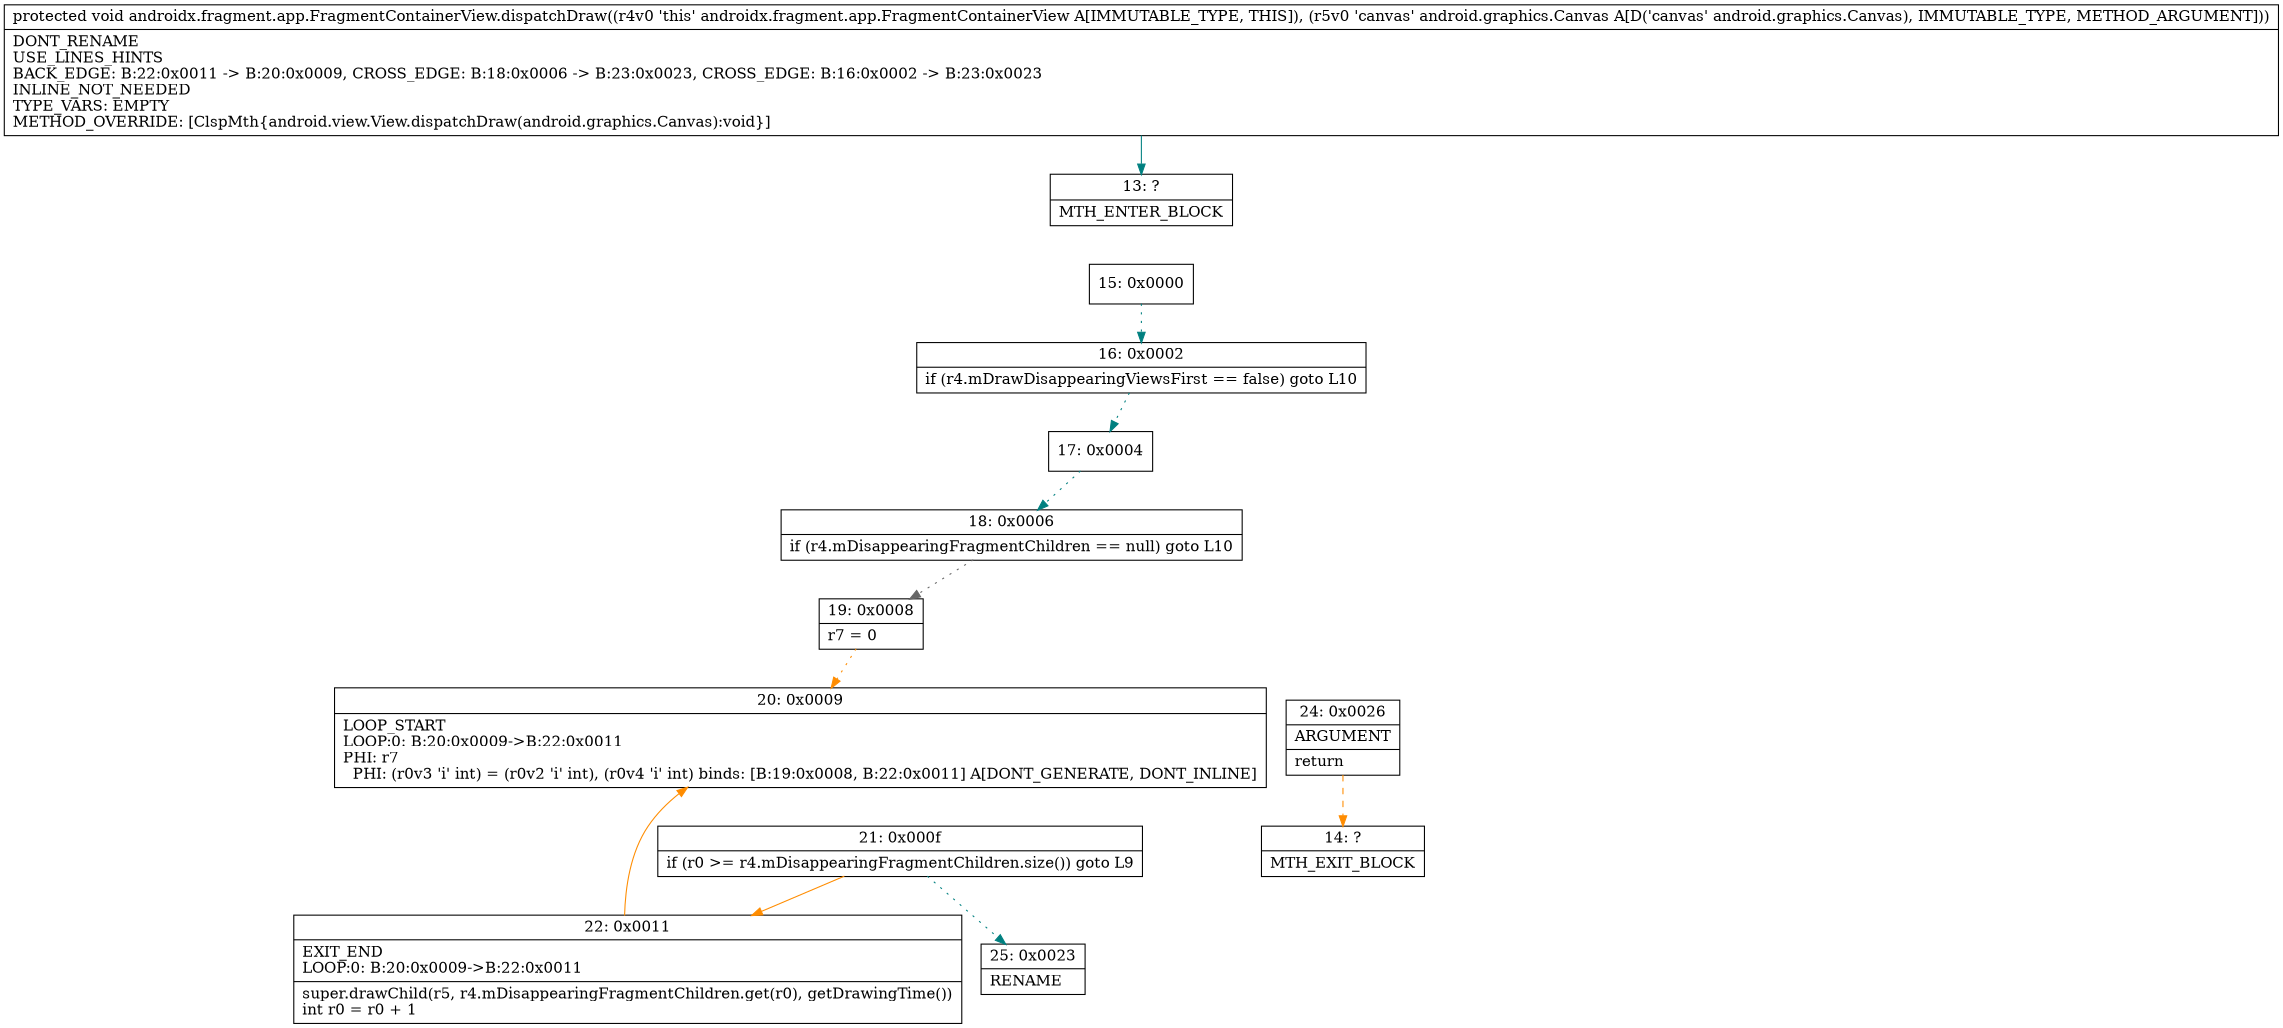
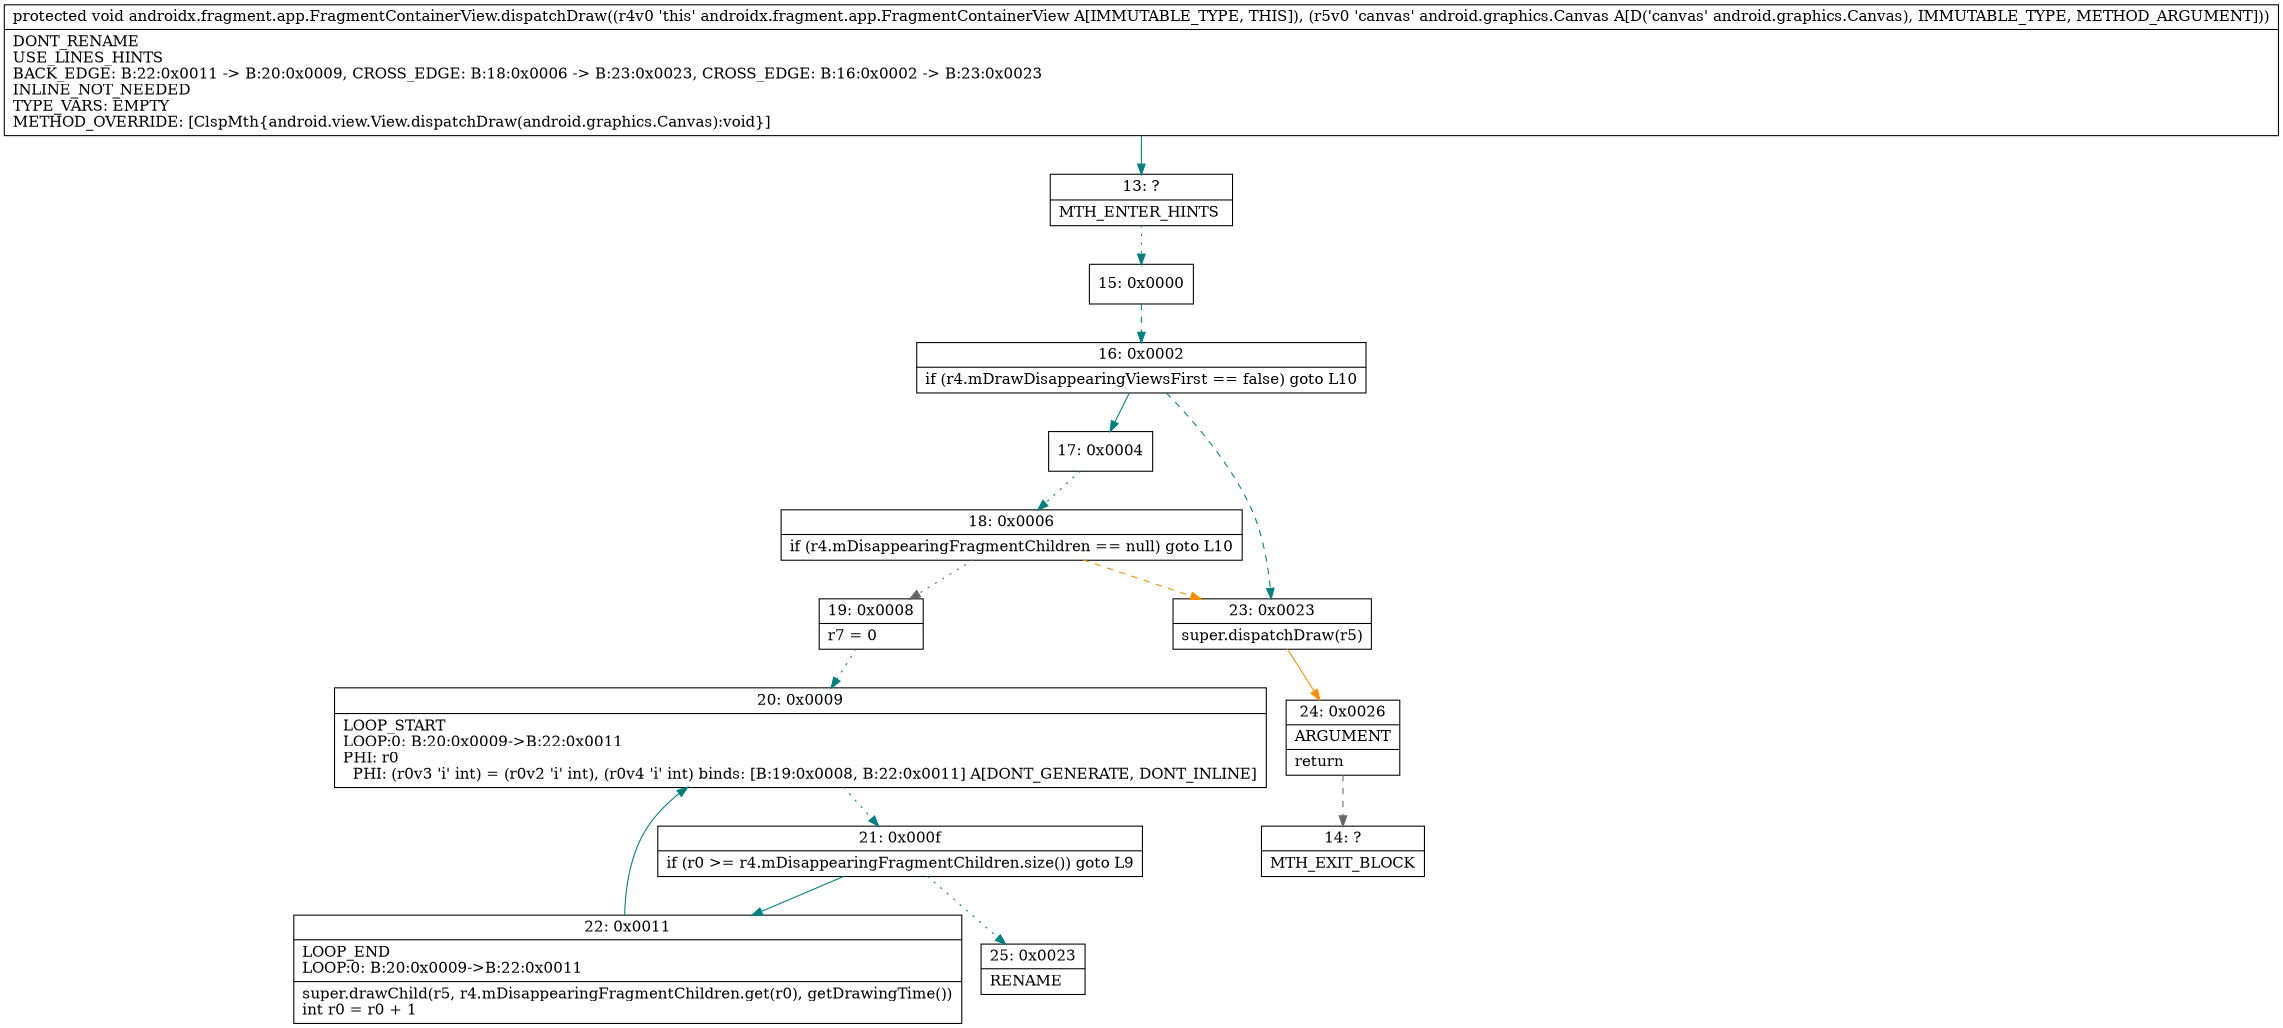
node "13: ?": text "MTH_ENTER_BLOCK" -> "MTH_ENTER_HINTS"
edge "13: ?" -> "15: 0x0000": added
edge "15: 0x0000" -> "16: 0x0002": style dotted -> dashed
edge "16: 0x0002" -> "17: 0x0004": style dotted -> solid
node "23: 0x0023": added
edge "19: 0x0008" -> "20: 0x0009": color darkorange -> teal
node "20: 0x0009": text "PHI: r7" -> "PHI: r0"
edge "24: 0x0026" -> "14: ?": color darkorange -> gray40
edge "20: 0x0009" -> "21: 0x000f": added
edge "22: 0x0011" -> "20: 0x0009": color darkorange -> teal
edge "21: 0x000f" -> "22: 0x0011": color darkorange -> teal
node "22: 0x0011": text "EXIT_END" -> "LOOP_END"
